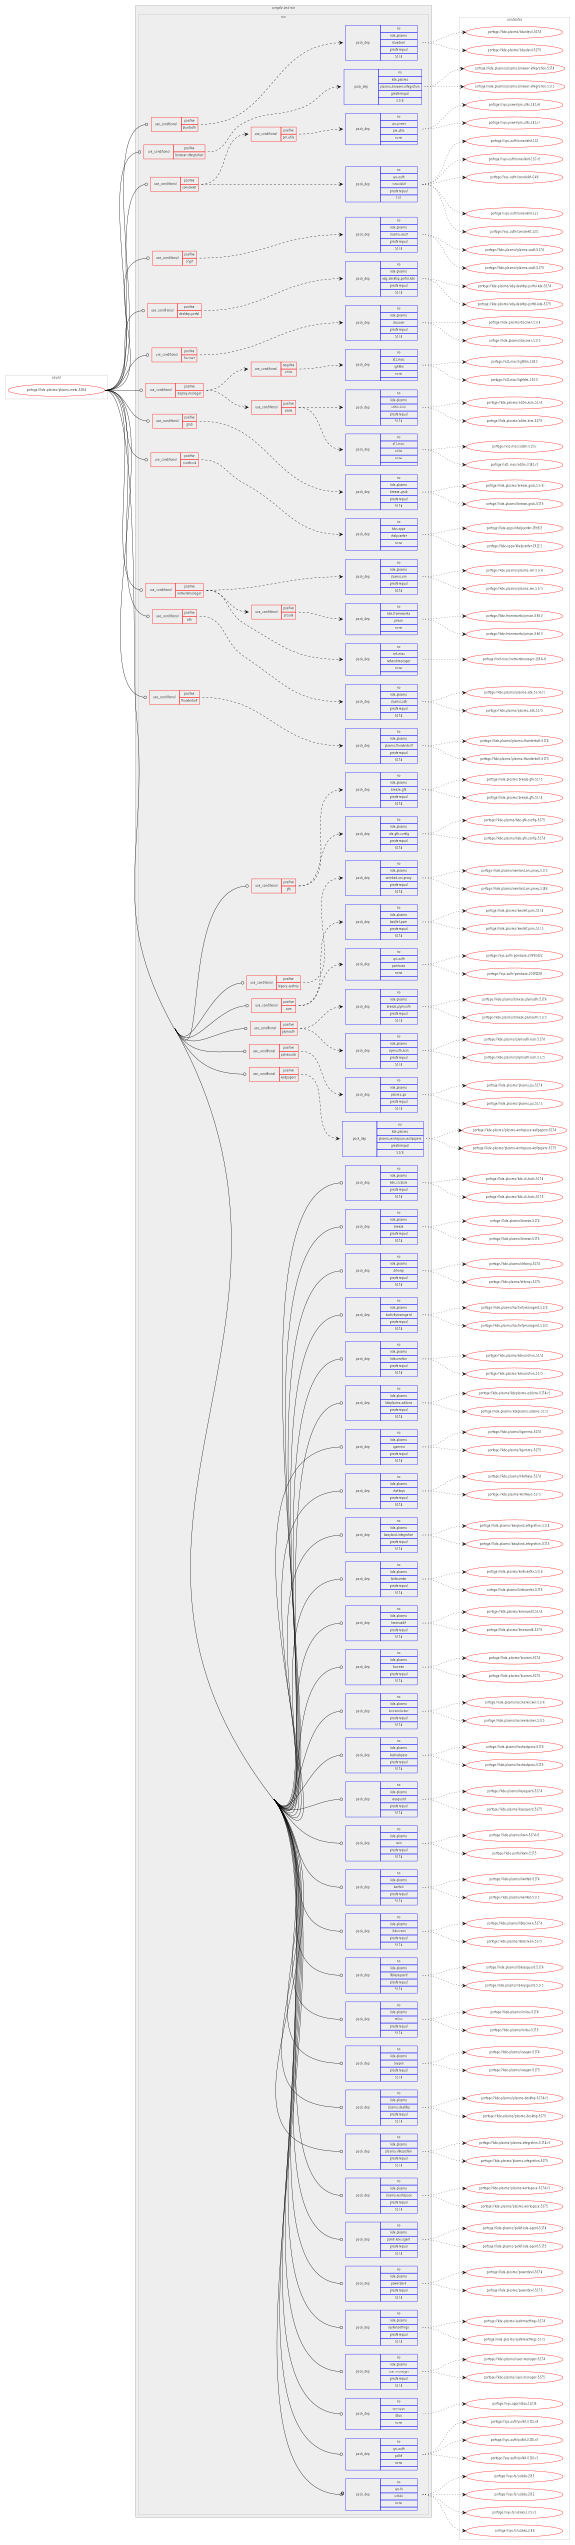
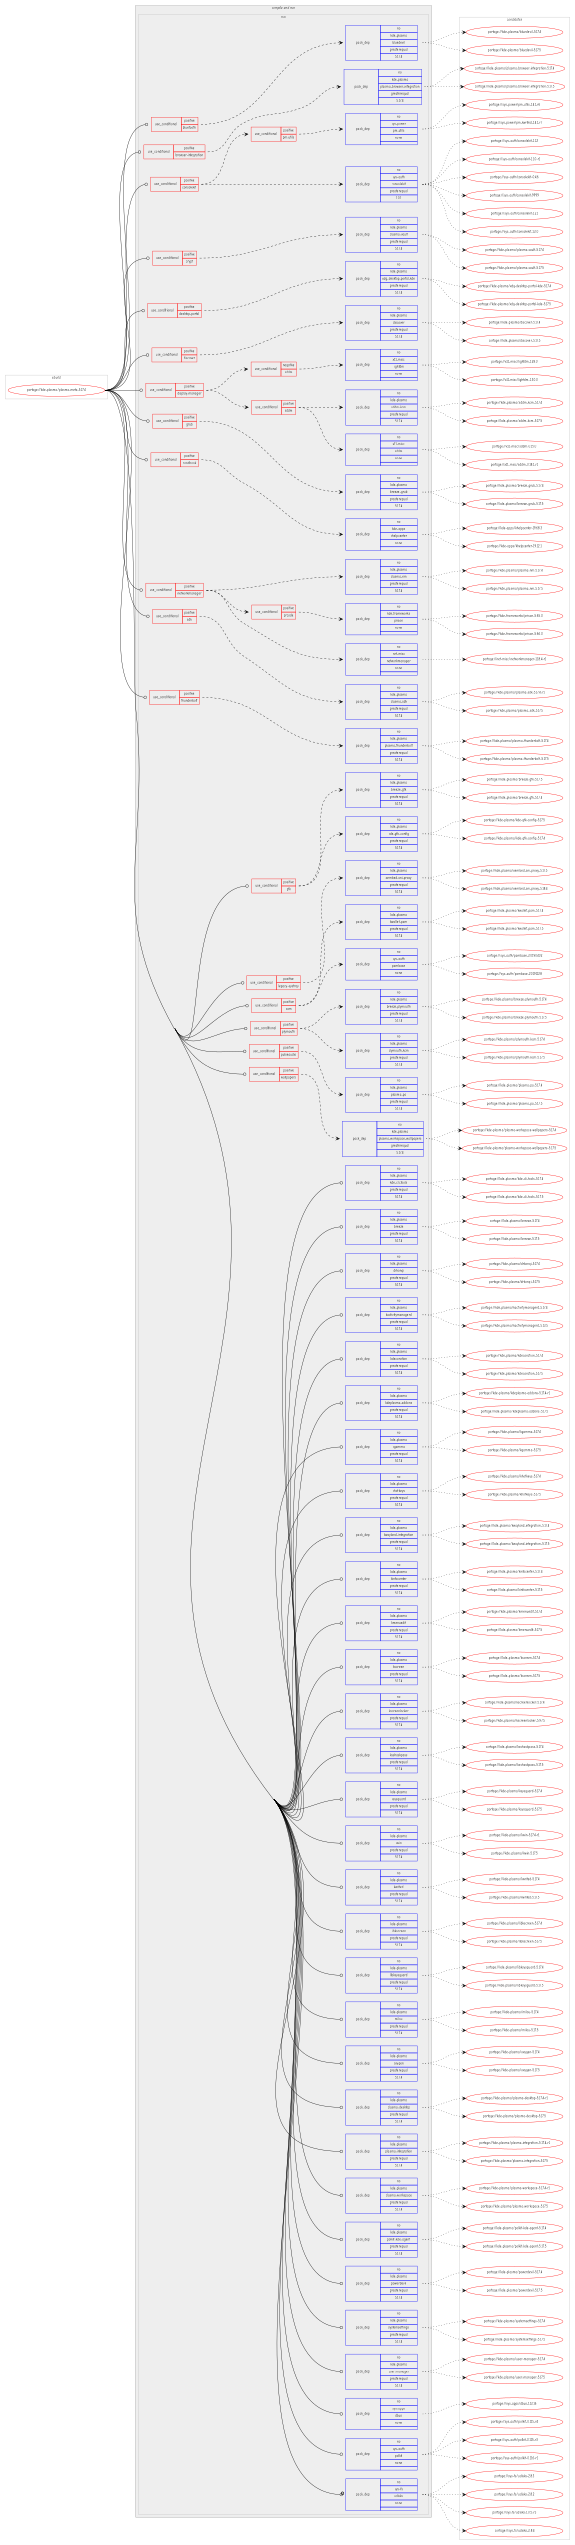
node "portage://sys-power/pm-utils-1.4.1-r7": label "portage://sys-power/pm-utils-1.4.1-r7" -> "portage://sys-power/pm-kwrited-1.4.1-r7"
node "portage://sys-auth/consolekit-9999": added
node "portage://kde-plasma/plasma-meta-5.18.4": label "portage://kde-plasma/plasma-meta-5.18.4" -> "portage://kde-plasma/plasma-meta-5.17.4"
node "portage://sys-auth/pambase-20990402": label "portage://sys-auth/pambase-20990402" -> "portage://sys-auth/pambase-20190402"
node "portage://kde-plasma/kscreenlocker-5.17.5": label "portage://kde-plasma/kscreenlocker-5.17.5" -> "portage://kde-plasma/kscreenlocker-5.97.5"
node "portage://kde-portal/kwin-5.17.5": label "portage://kde-portal/kwin-5.17.5" -> "portage://kde-plasma/kwin-5.17.5"
